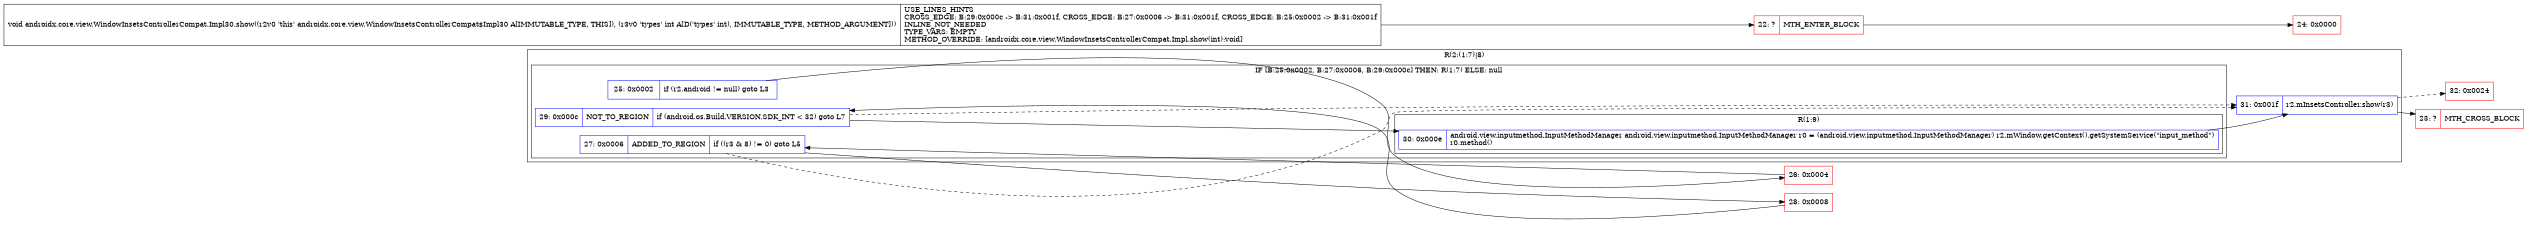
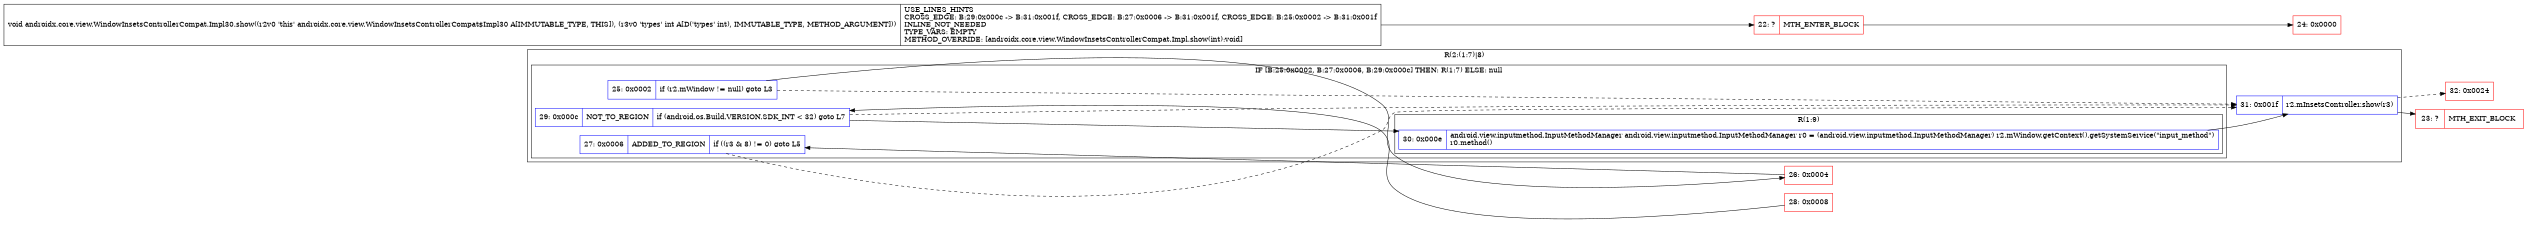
node "25: 0x0002": text "if (r2.android != null) goto L3" -> "if (r2.mWindow != null) goto L3"
edge "25: 0x0002" -> "31: 0x001f": added
node "23: ?": text "MTH_CROSS_BLOCK" -> "MTH_EXIT_BLOCK"
edge "27: 0x0006" -> "28: 0x0008": removed
